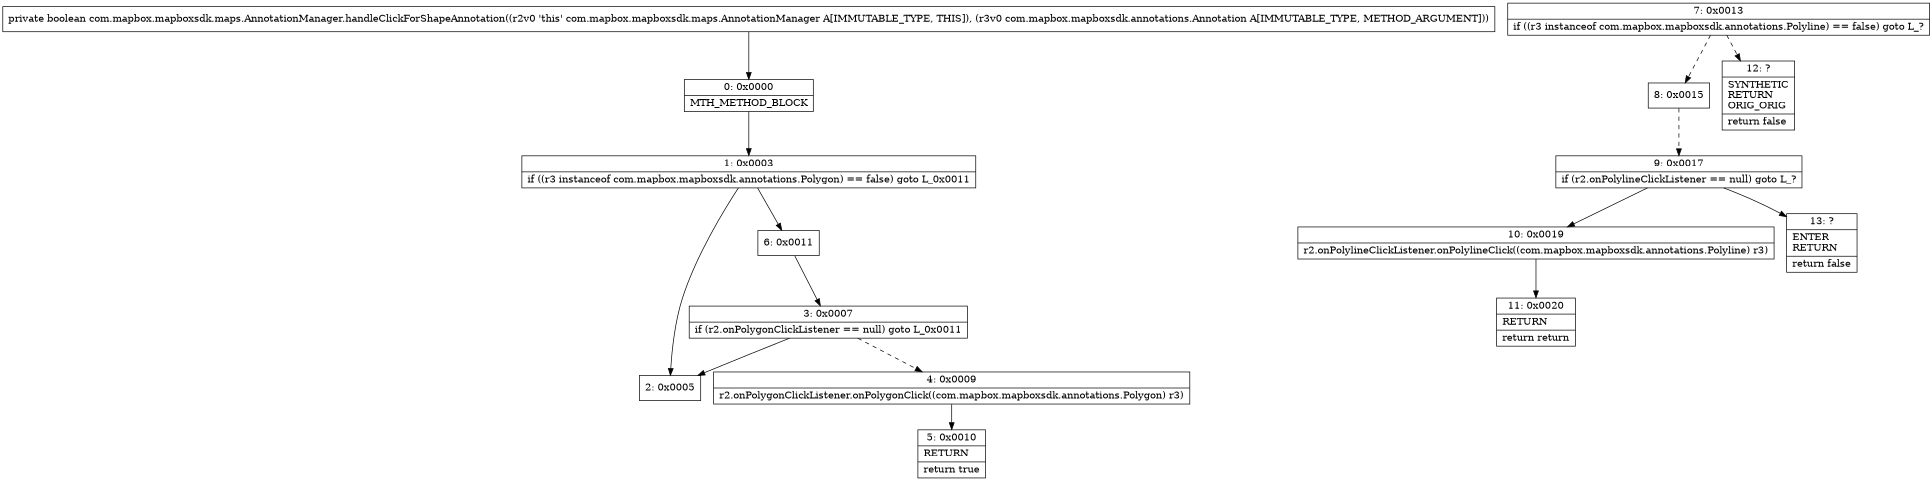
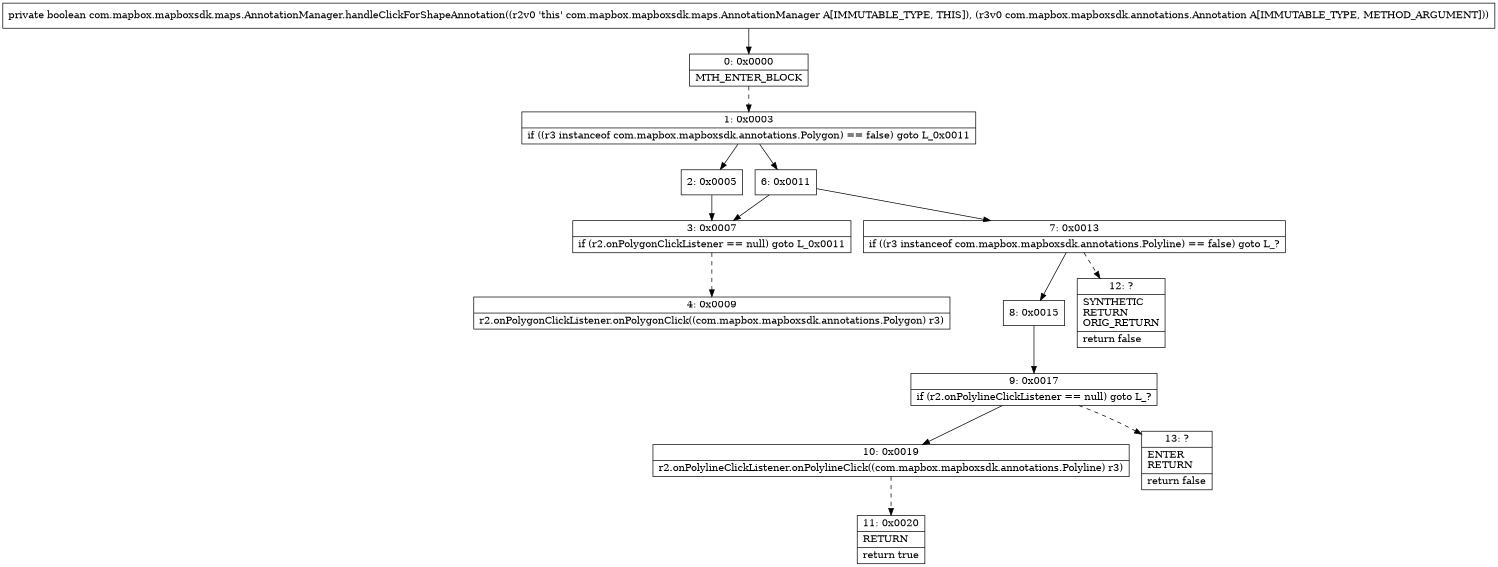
edge "7: 0x0013" -> "8: 0x0015": style dashed -> solid
node "0: 0x0000": text "MTH_METHOD_BLOCK" -> "MTH_ENTER_BLOCK"
node "12: ?": text "ORIG_ORIG" -> "ORIG_RETURN"
edge "8: 0x0015" -> "9: 0x0017": style dashed -> solid
edge "0: 0x0000" -> "1: 0x0003": style solid -> dashed
edge "9: 0x0017" -> "13: ?": style solid -> dashed
edge "6: 0x0011" -> "7: 0x0013": added
edge "10: 0x0019" -> "11: 0x0020": style solid -> dashed
node "11: 0x0020": text "return return" -> "return true"
edge "3: 0x0007" -> "2: 0x0005": reversed
node "5: 0x0010": removed
